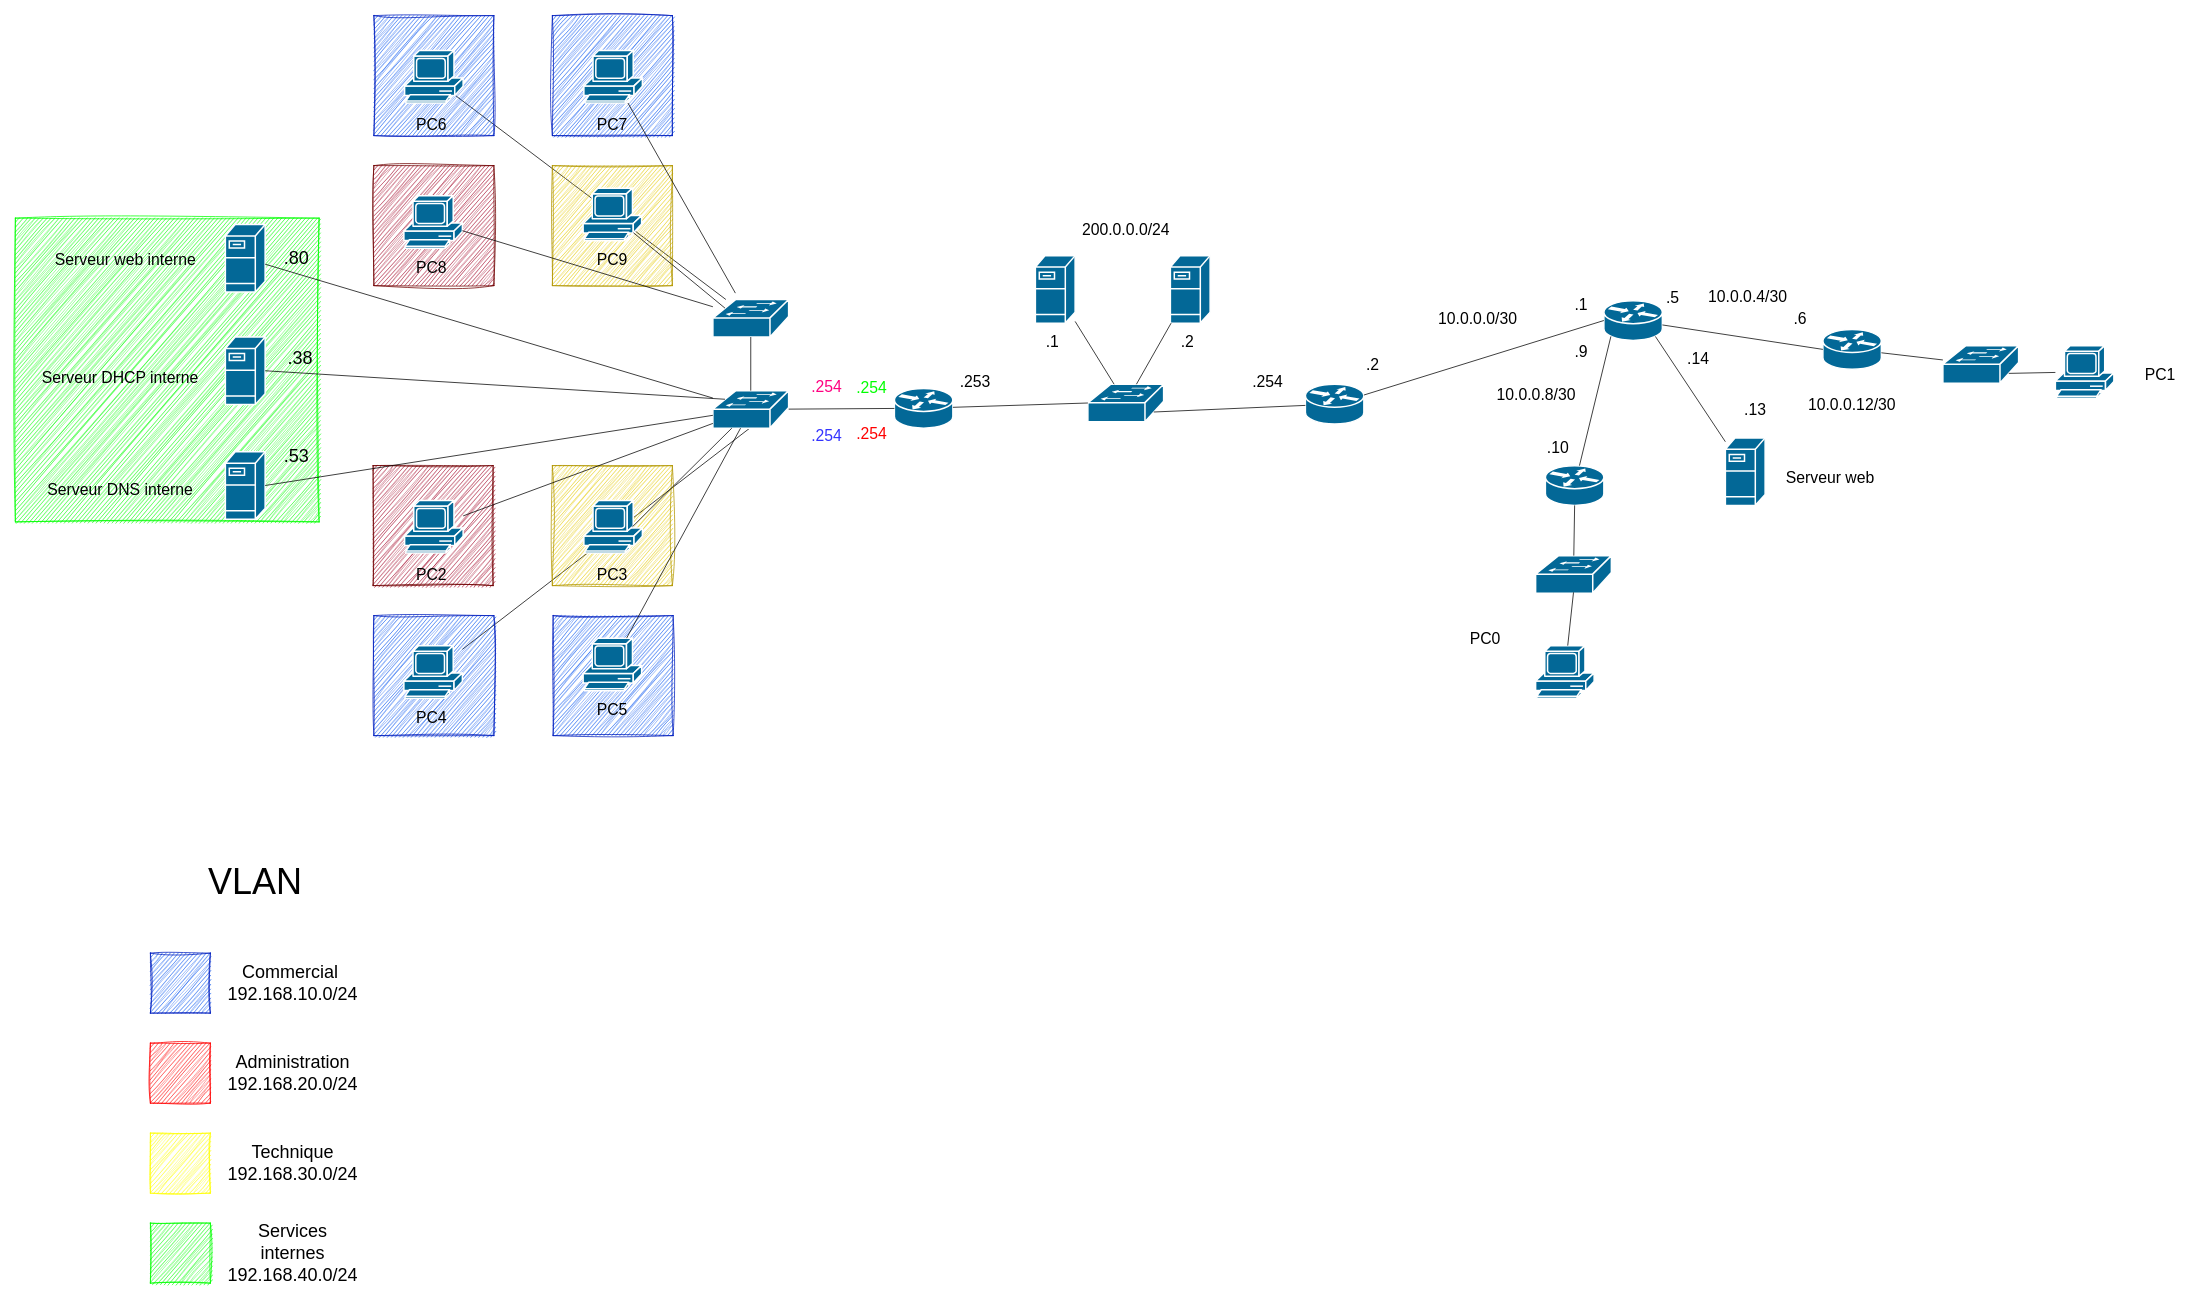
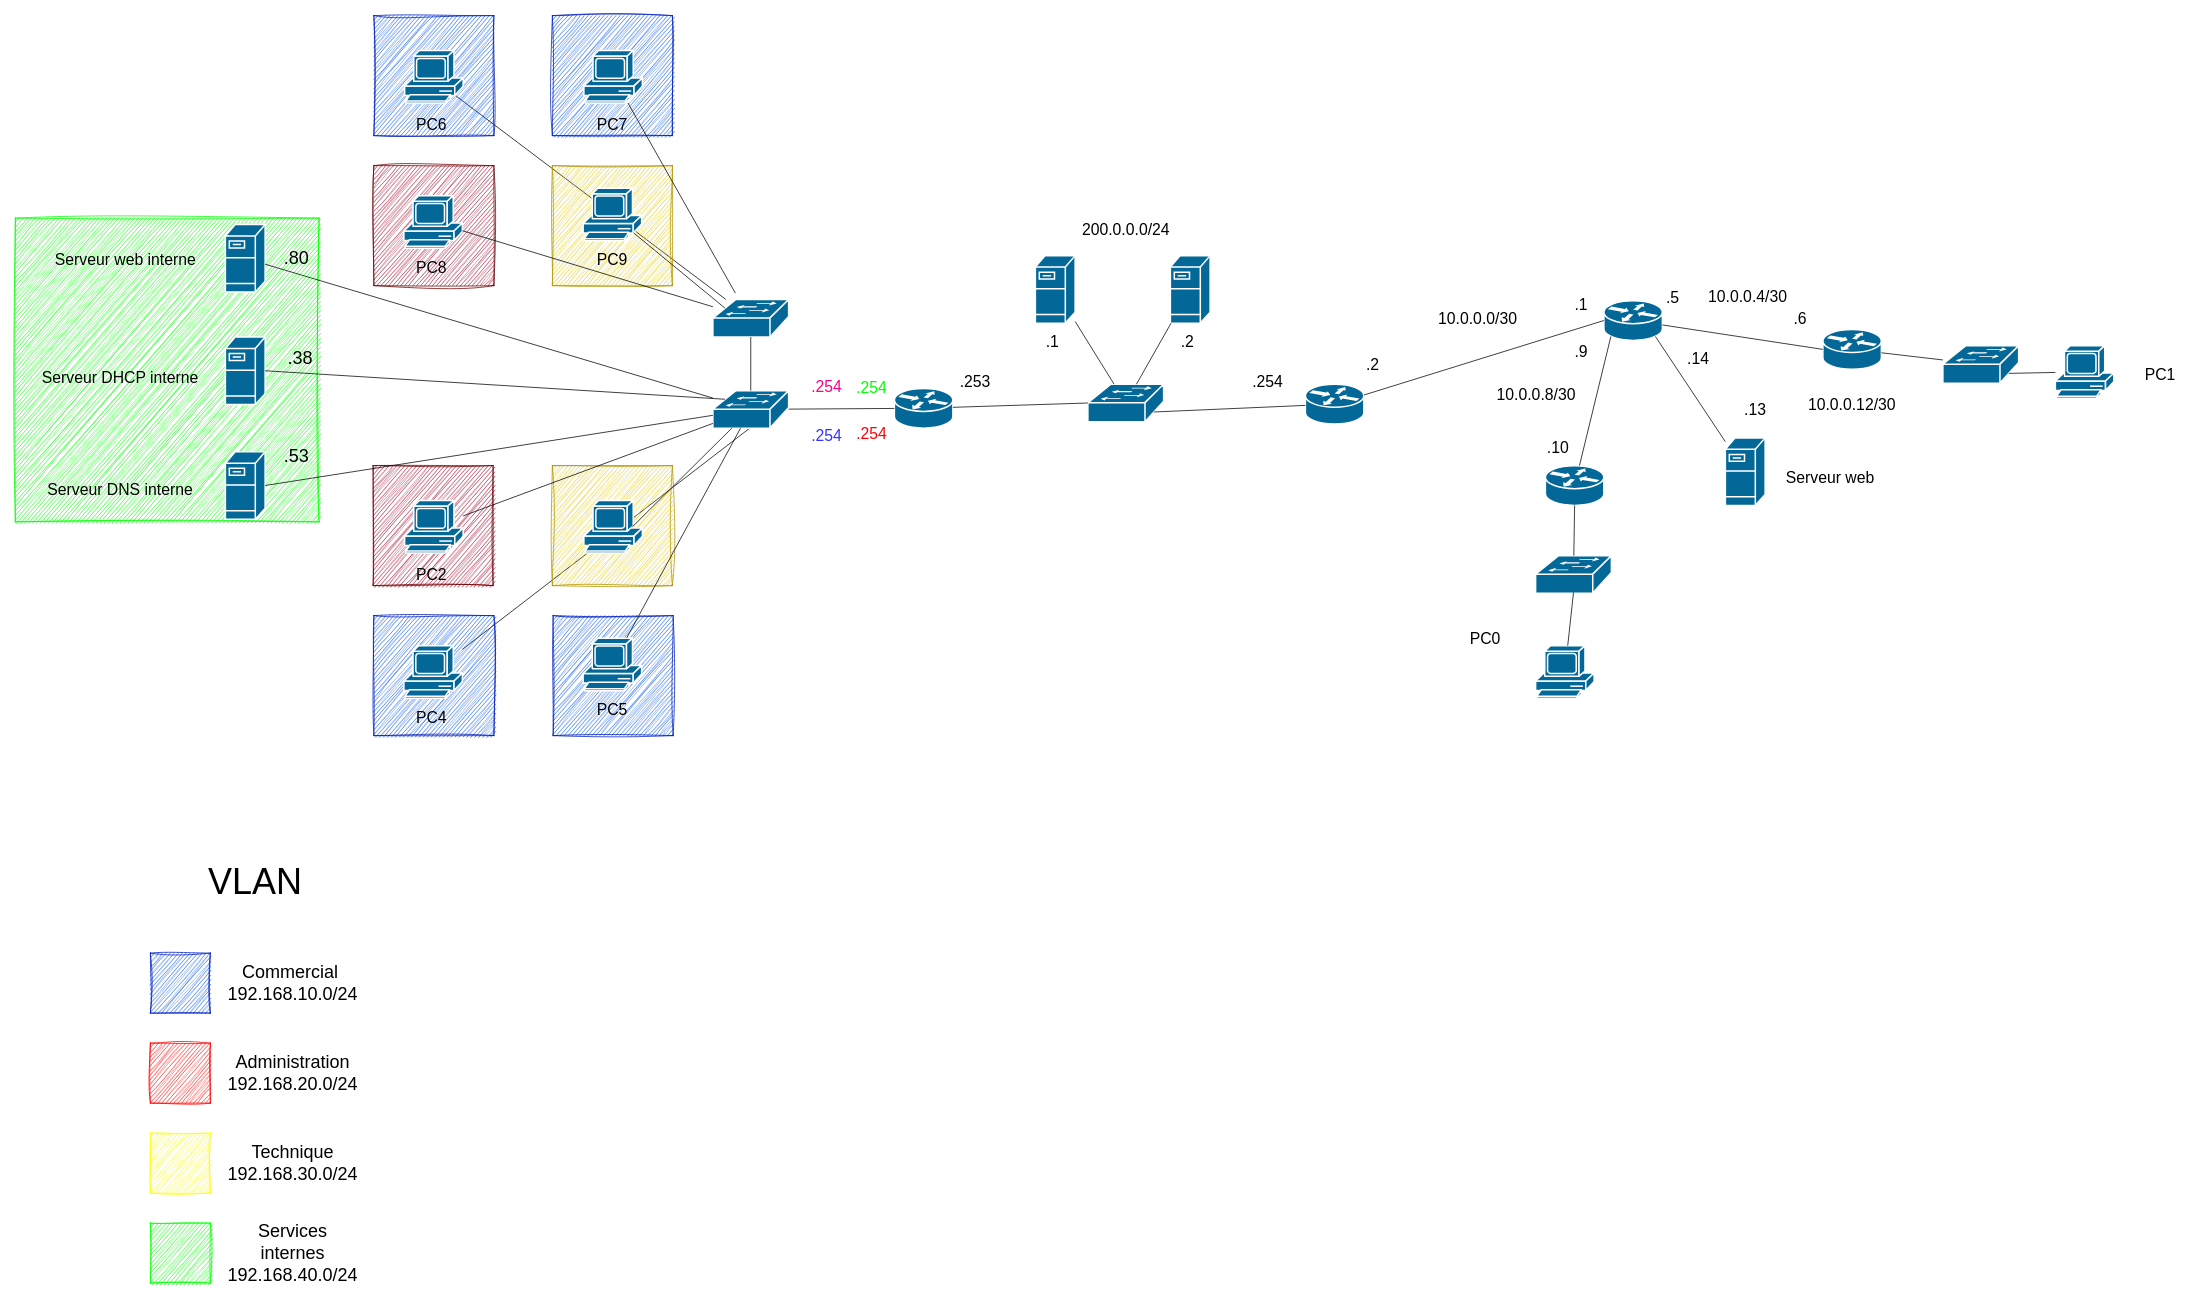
node "PC3": removed
